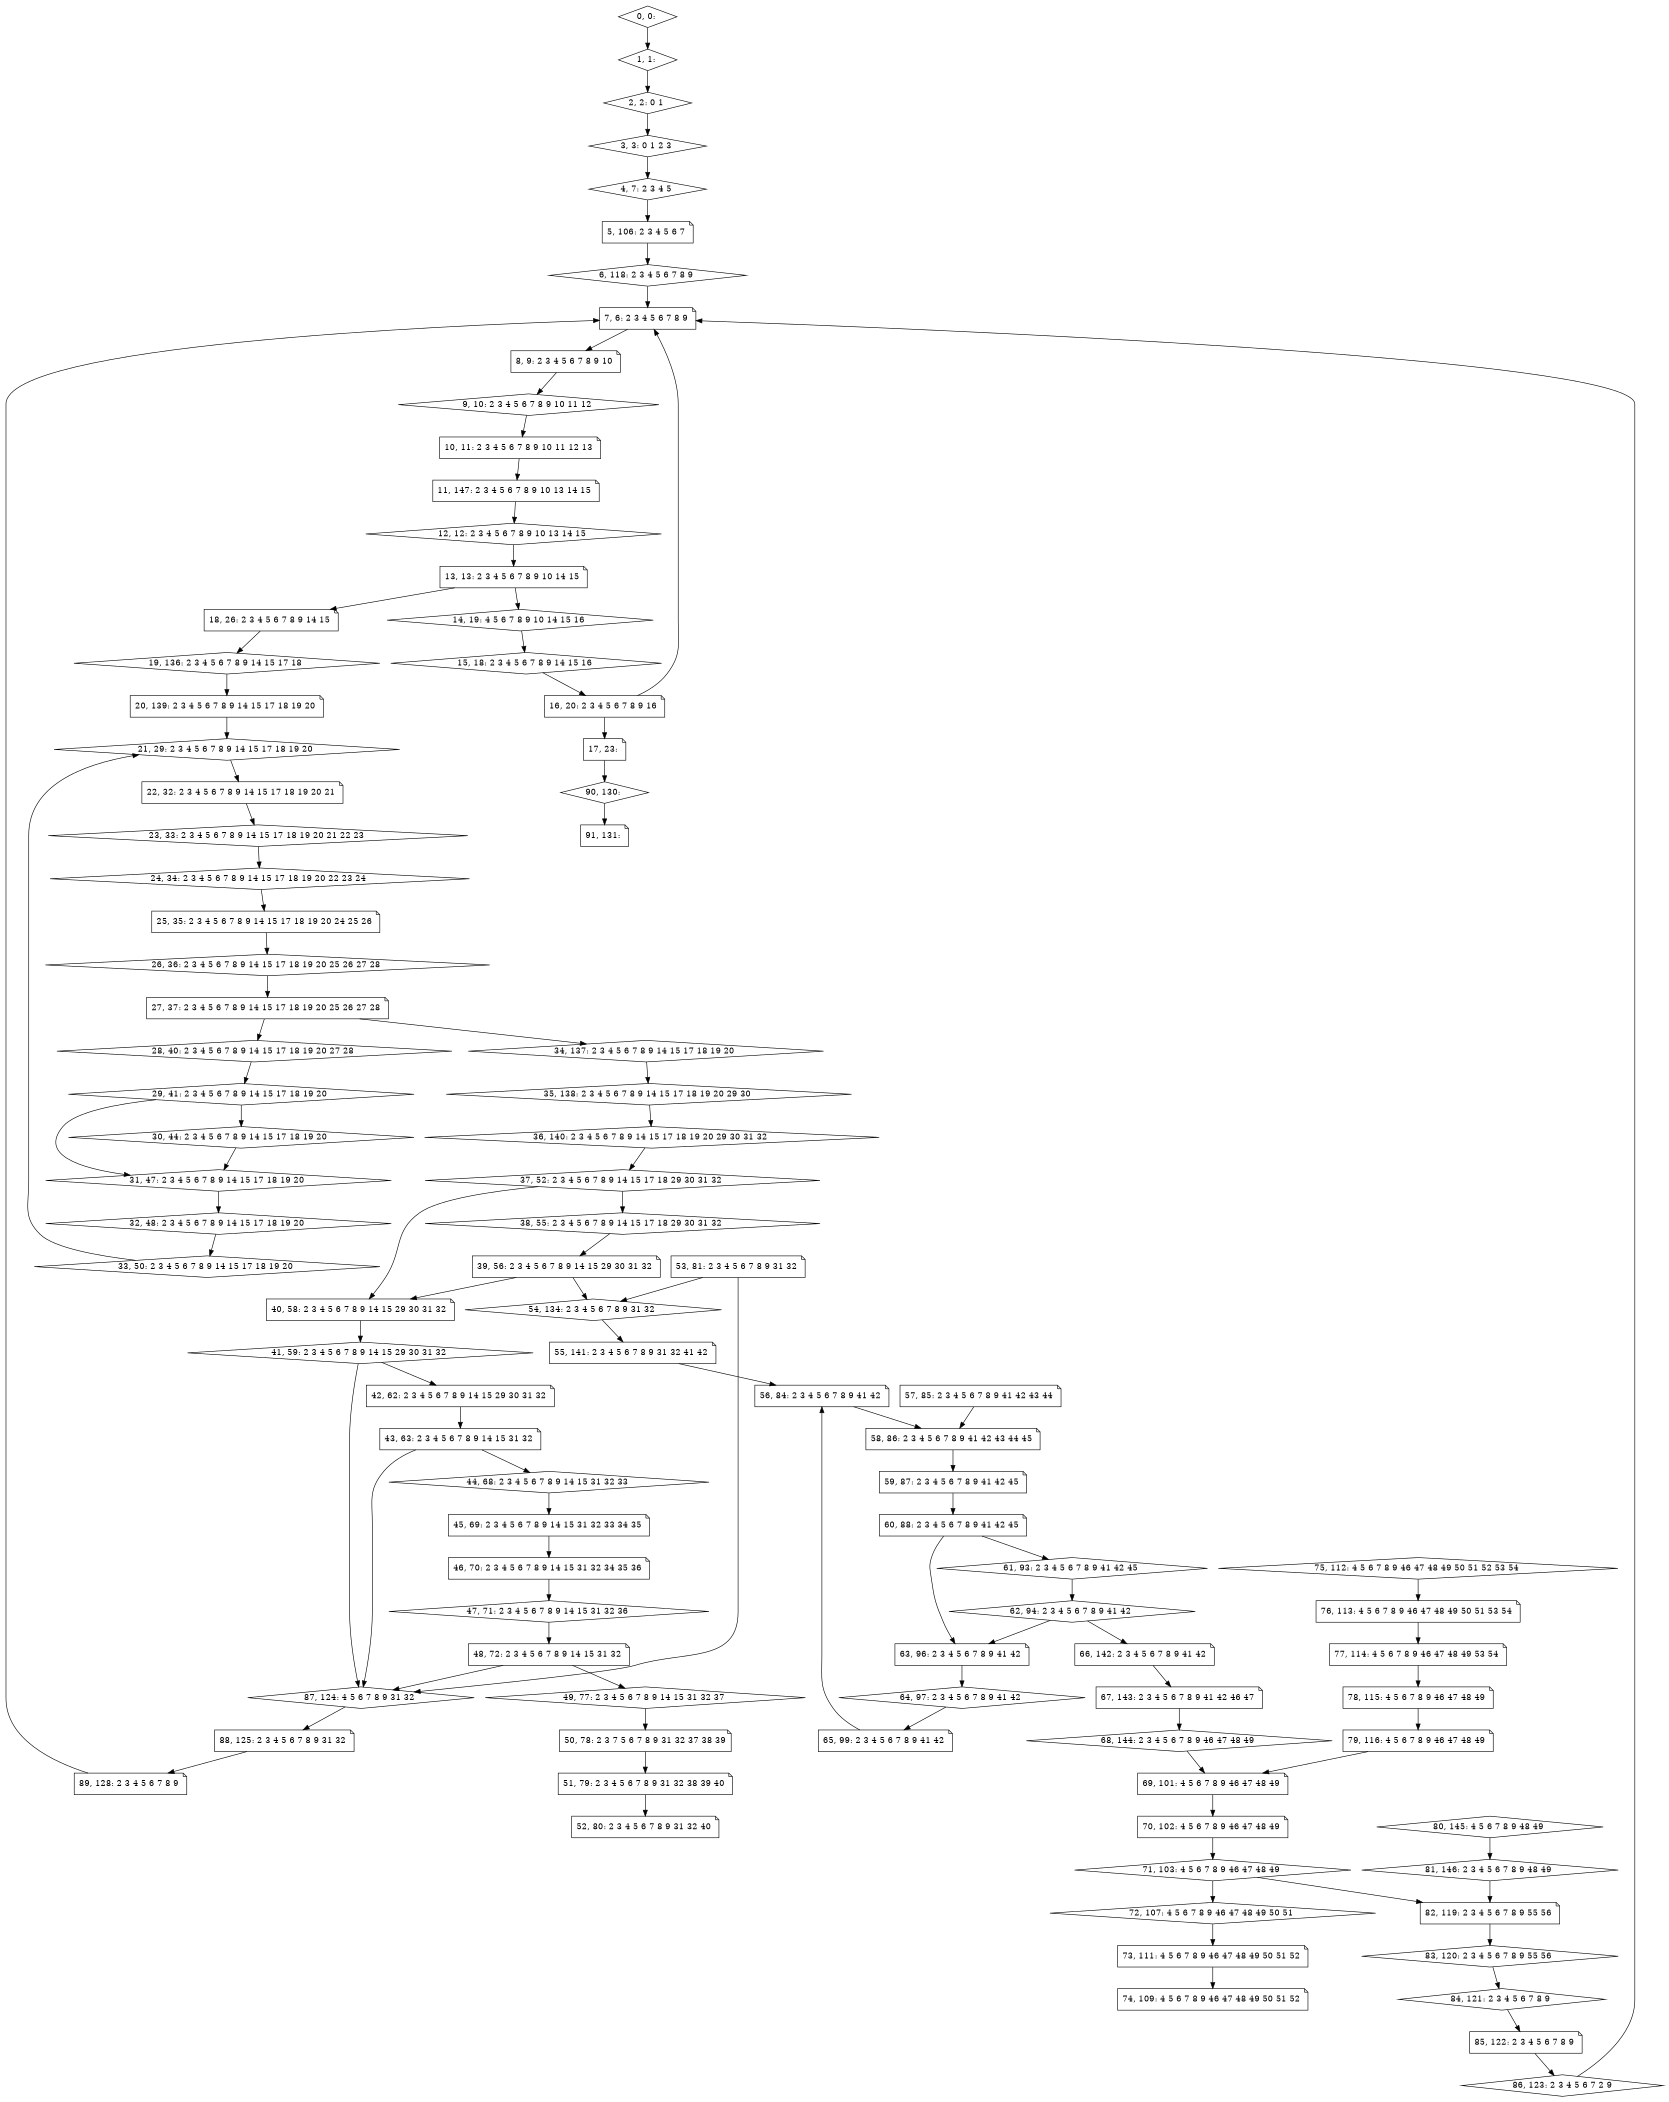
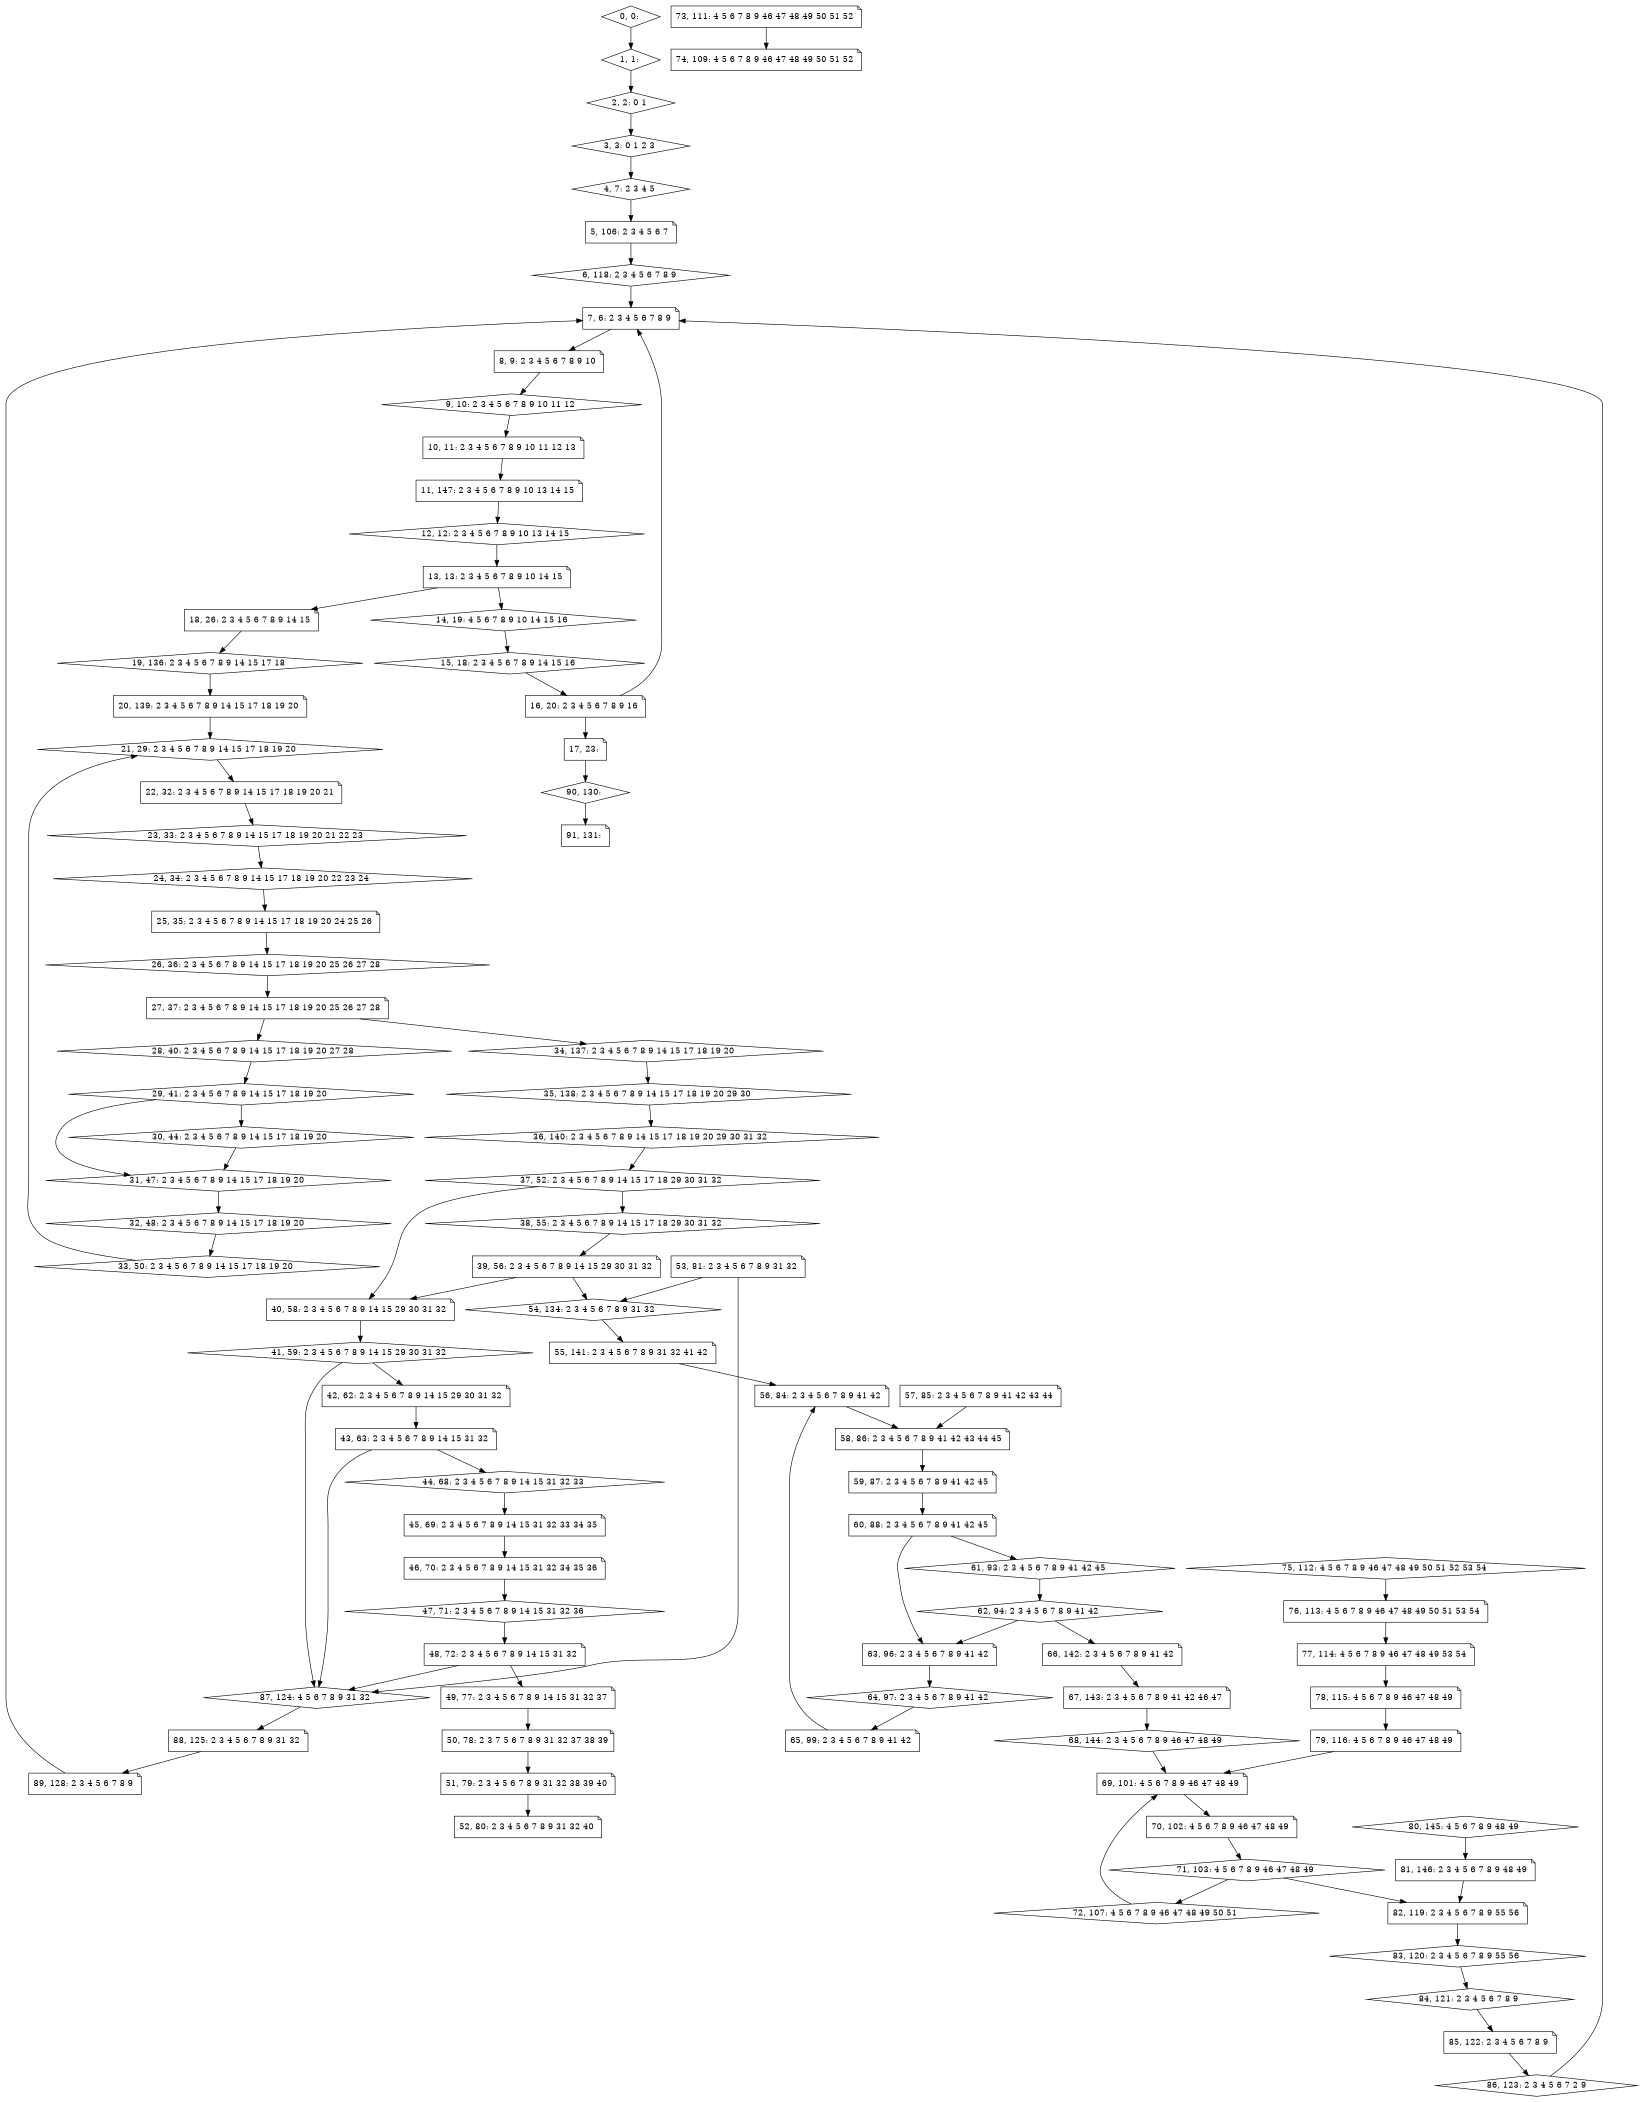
node "49, 77: 2 3 4 5 6 7 8 9 14 15 31 32 37": shape diamond -> note
node "81, 146: 2 3 4 5 6 7 8 9 48 49": shape diamond -> note
edge "72, 107: 4 5 6 7 8 9 46 47 48 49 50 51" -> "73, 111: 4 5 6 7 8 9 46 47 48 49 50 51 52": now "72, 107: 4 5 6 7 8 9 46 47 48 49 50 51" -> "69, 101: 4 5 6 7 8 9 46 47 48 49"
